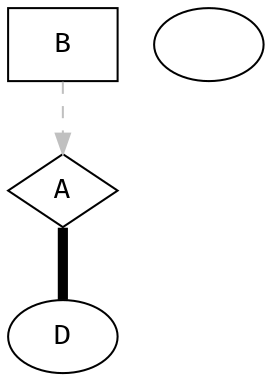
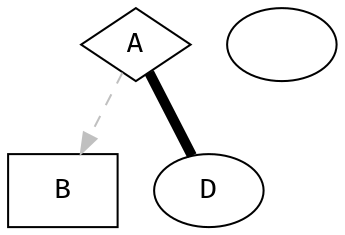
edge "B" -> "A": reversed
